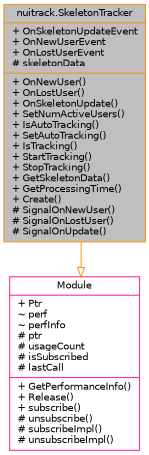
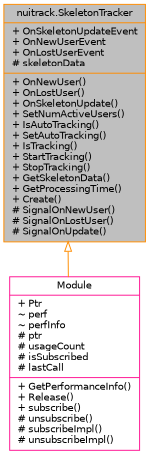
edge "nuitrack.SkeletonTracker" -> "Module": reversed
